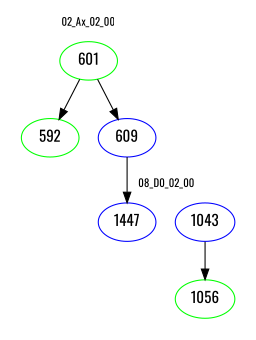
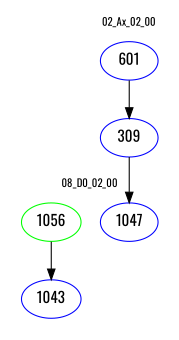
node "601": color green -> blue
node "592": removed
node "609": label "609" -> "309"
node "1447": label "1447" -> "1047"
edge "1043" -> "1056": reversed
